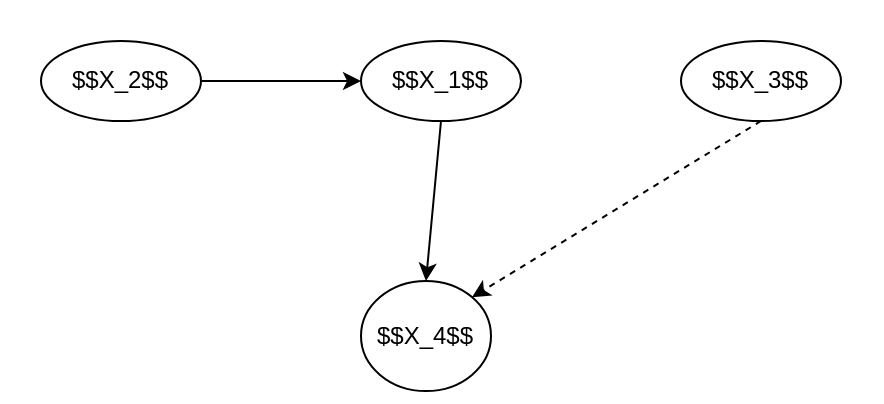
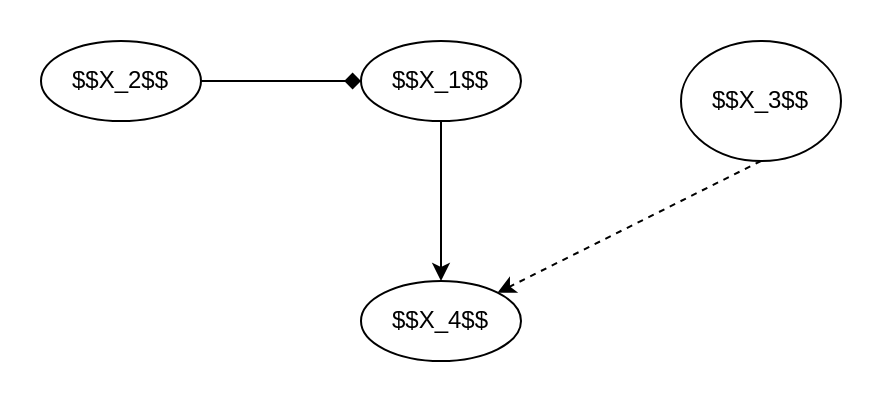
edge "$$X_2$$" -> "$$X_1$$": arrowhead classic -> diamond
node "$$X_3$$": size 160x80 -> 160x120
node "$$X_4$$": size 130x110 -> 160x80
